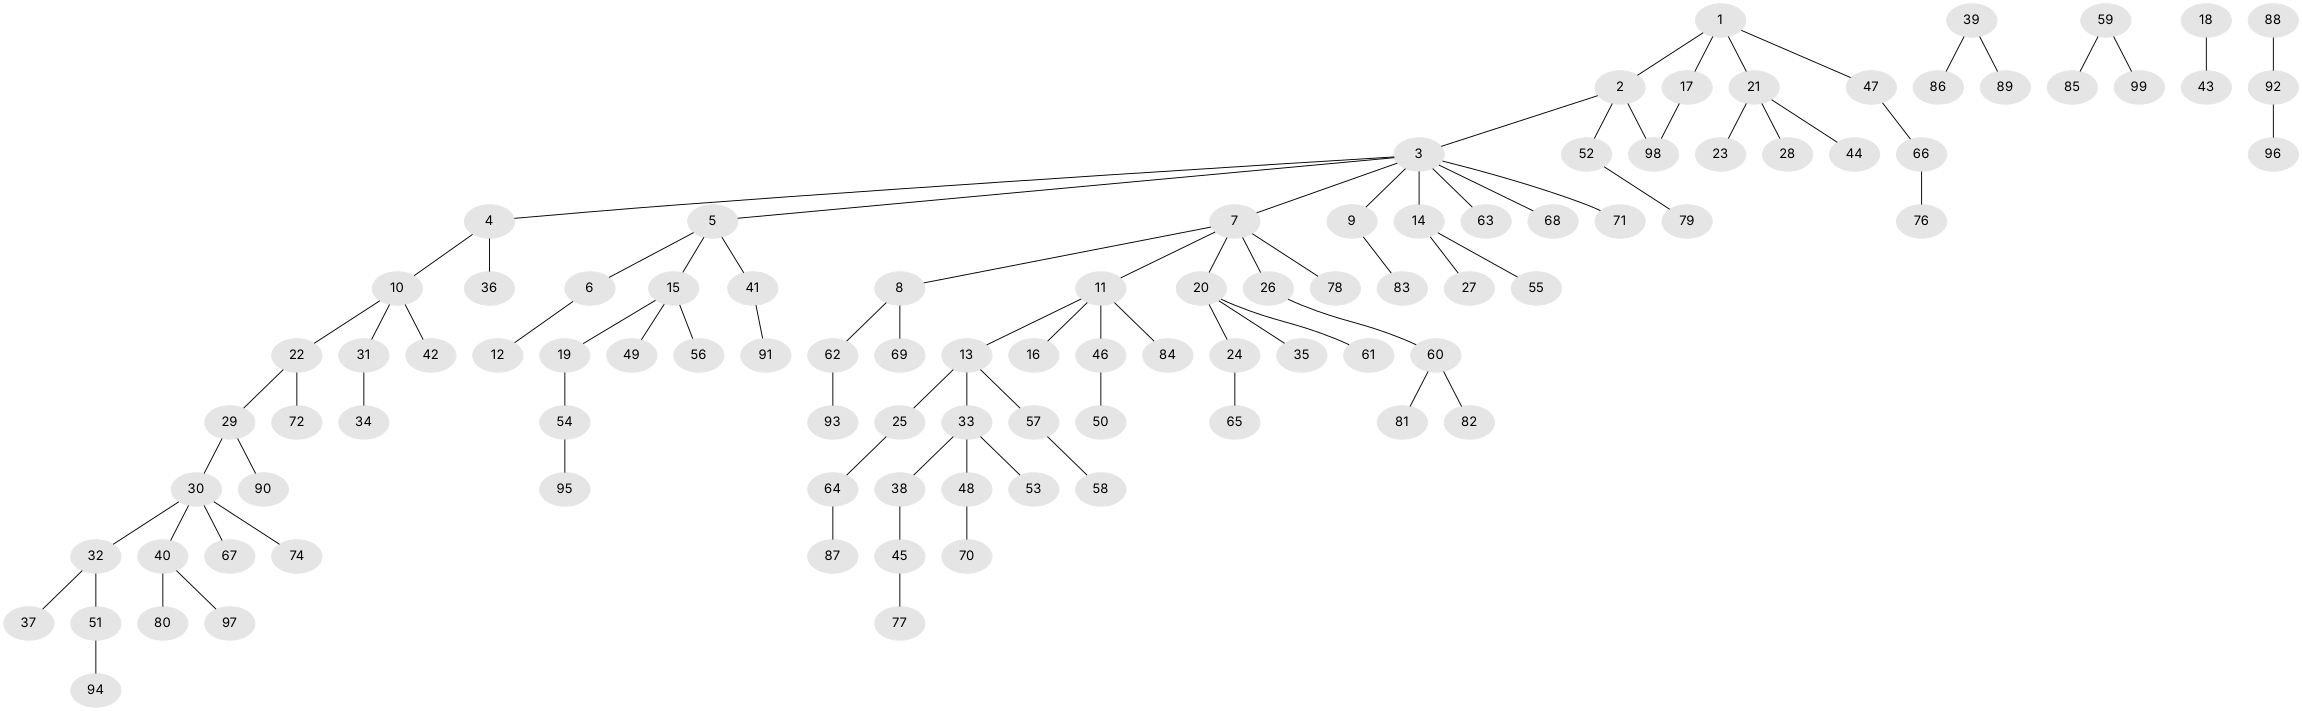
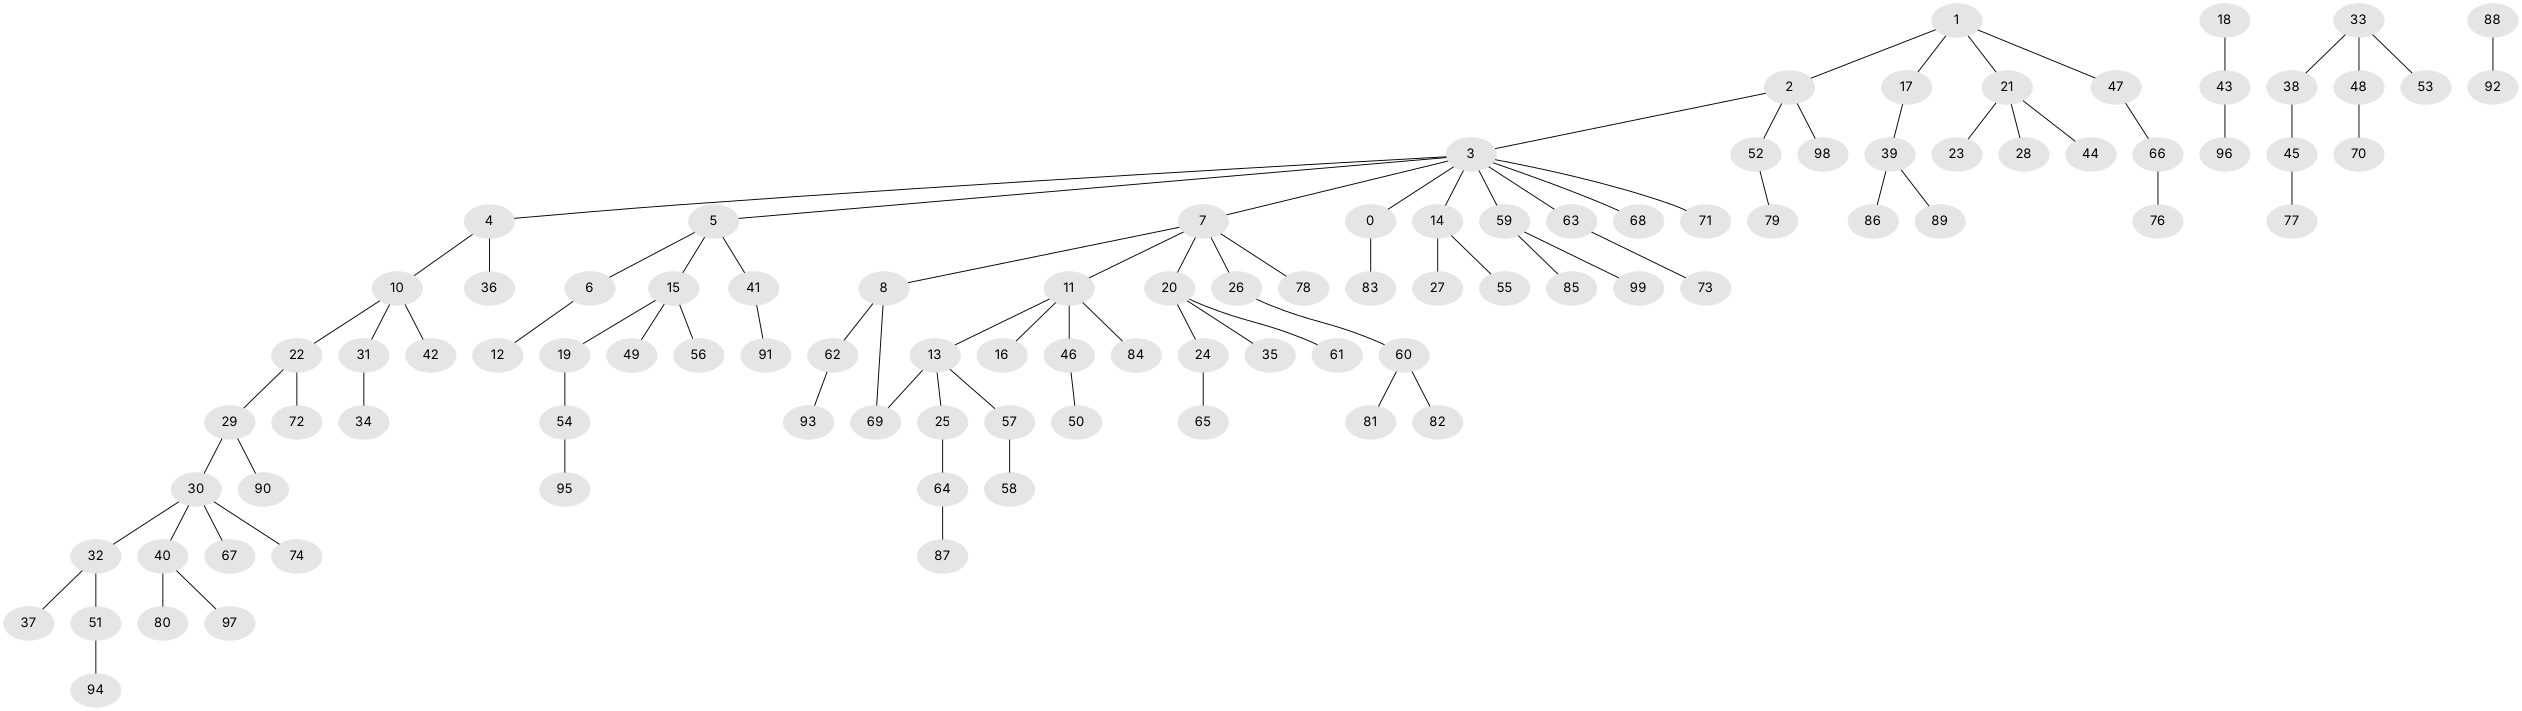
edge "17" -- "98": now "17" -- "39"
edge "92" -- "96": now "43" -- "96"
edge "3" -- "59": added
node "9": label "9" -> "0"
node "73": added
edge "13" -- "33": now "13" -- "69"
